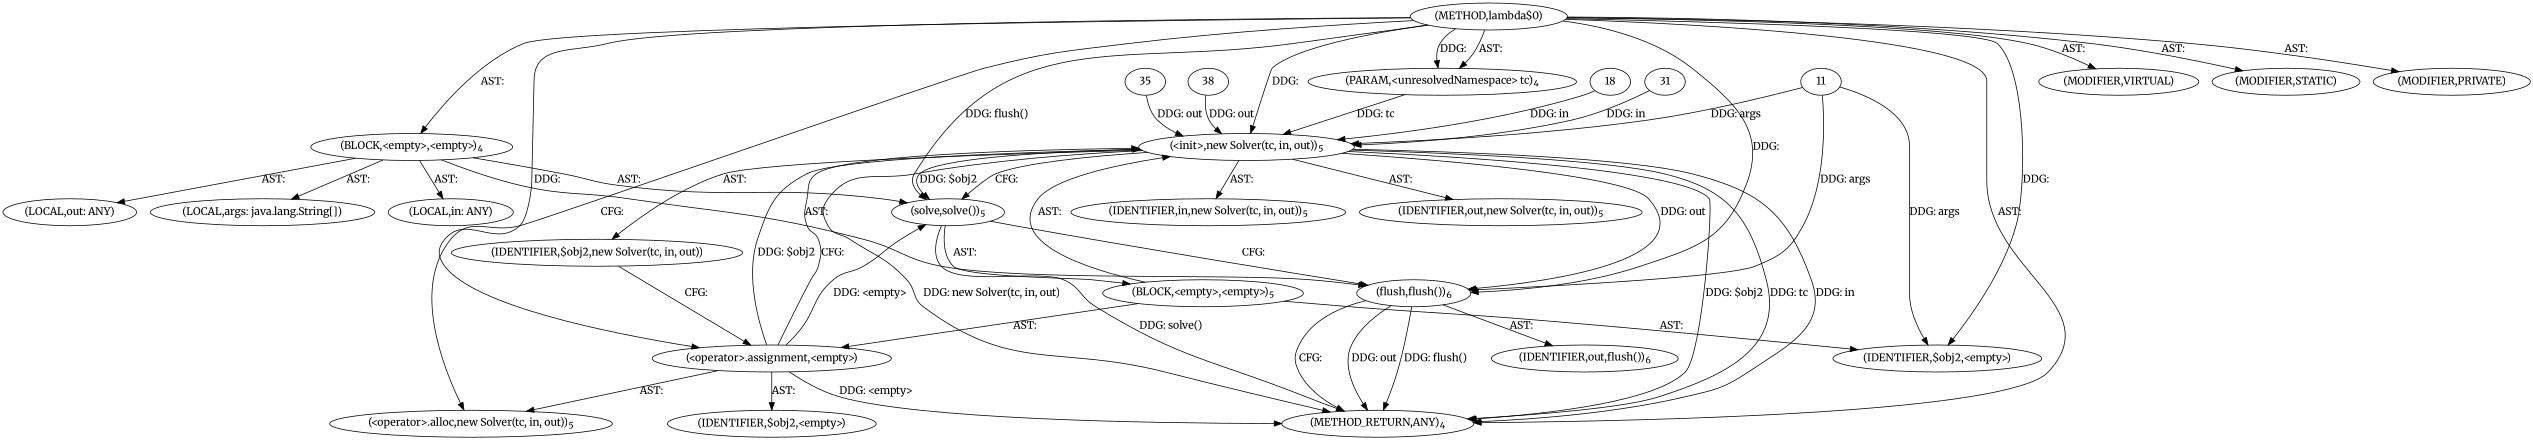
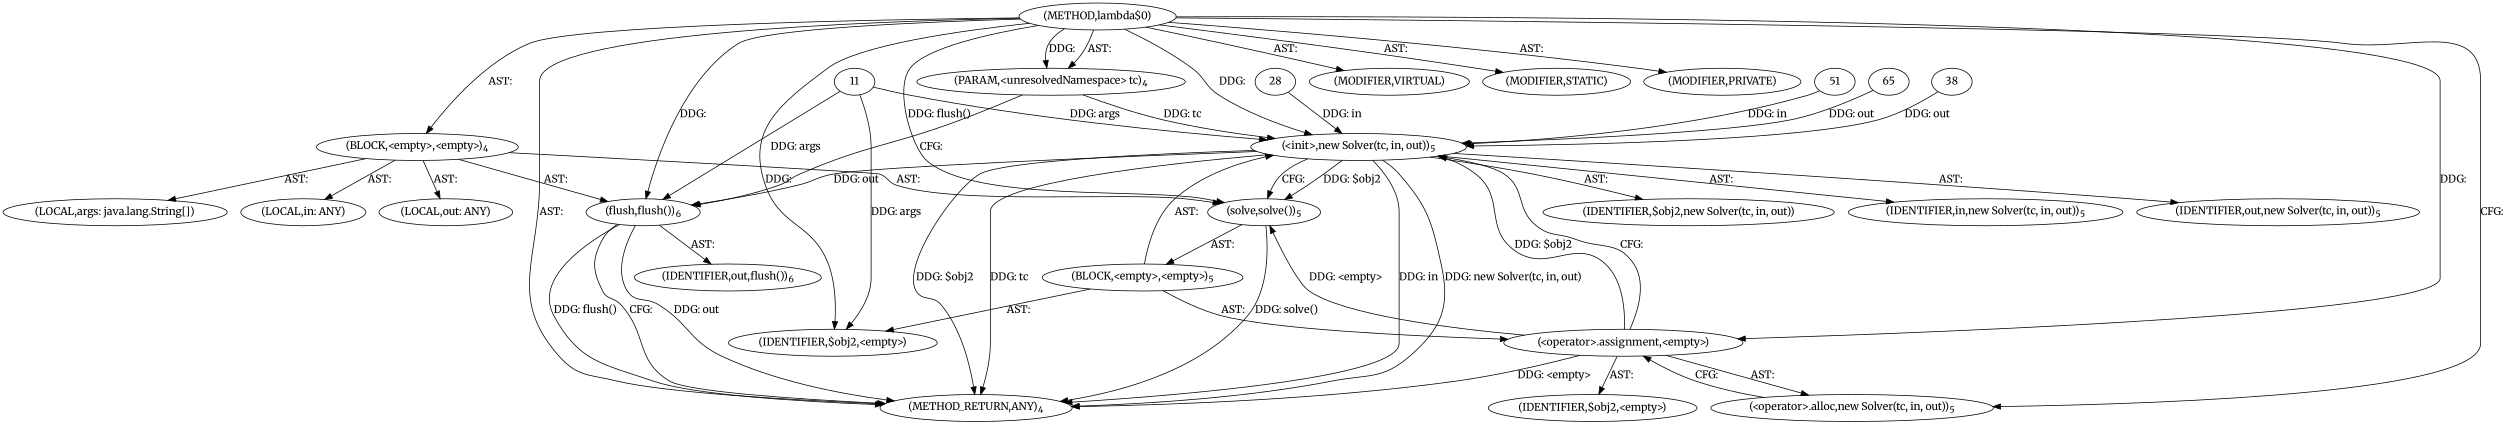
node "35": label "35" -> "65"
node "18": label "18" -> "28"
node "31": label "31" -> "51"
edge "(solve,solve())" -> "(flush,flush())": now "(PARAM,<unresolvedNamespace> tc)" -> "(flush,flush())"
edge "(IDENTIFIER,$obj2,new Solver(tc, in, out))" -> "(<operator>.assignment,<empty>)": now "(<operator>.alloc,new Solver(tc, in, out))" -> "(<operator>.assignment,<empty>)"
